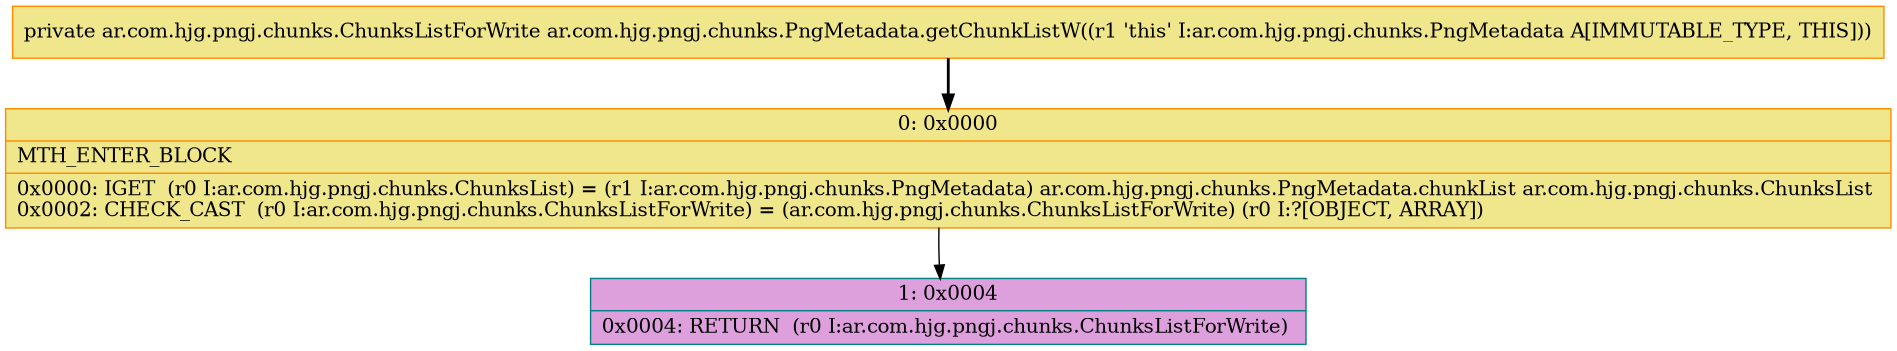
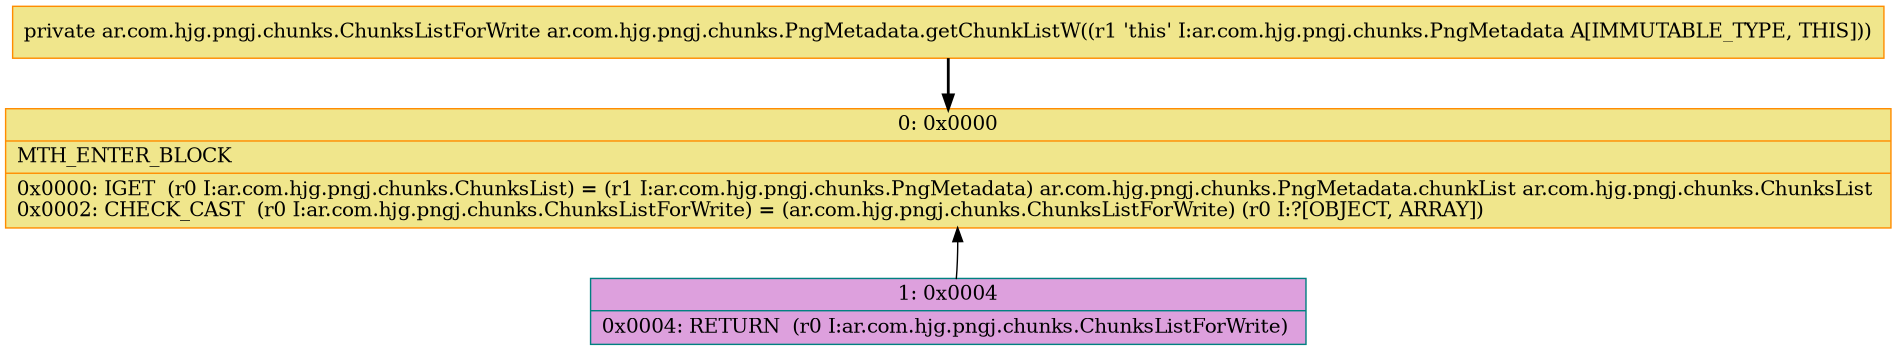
edge "0: 0x0000" -> "1: 0x0004": reversed
